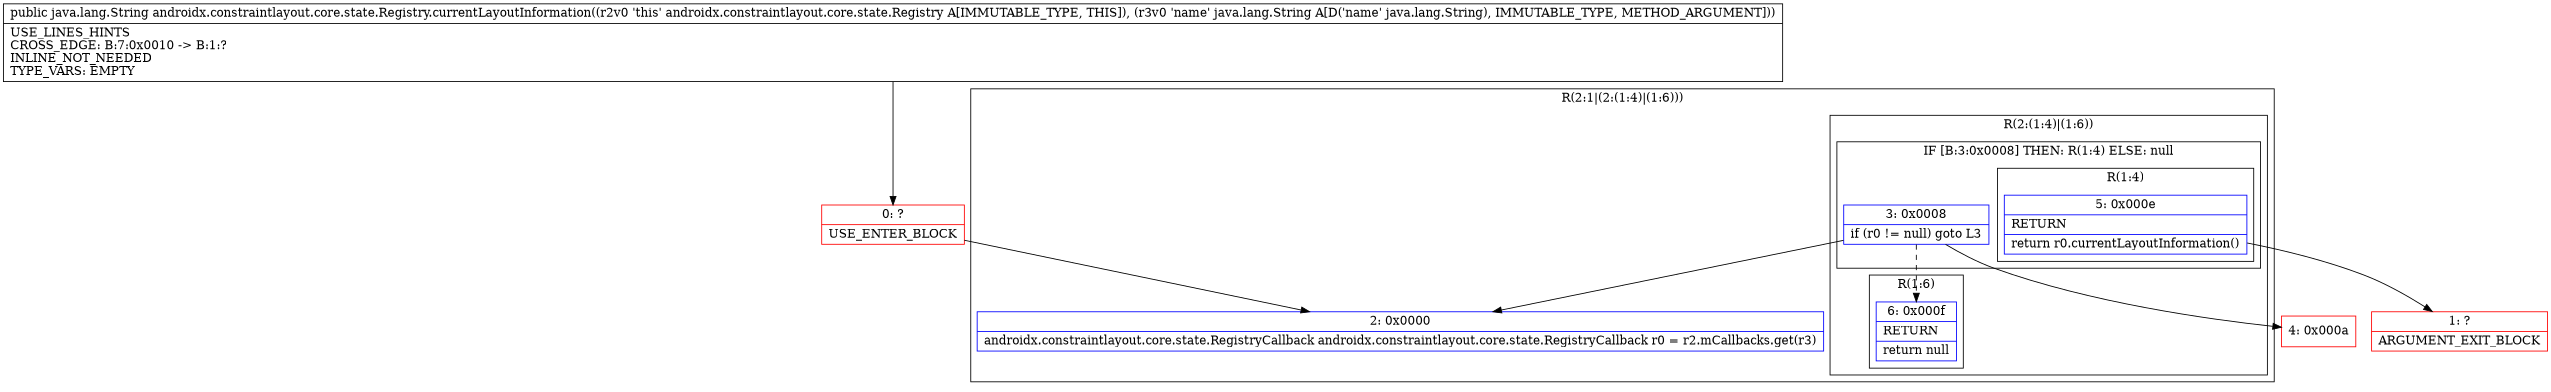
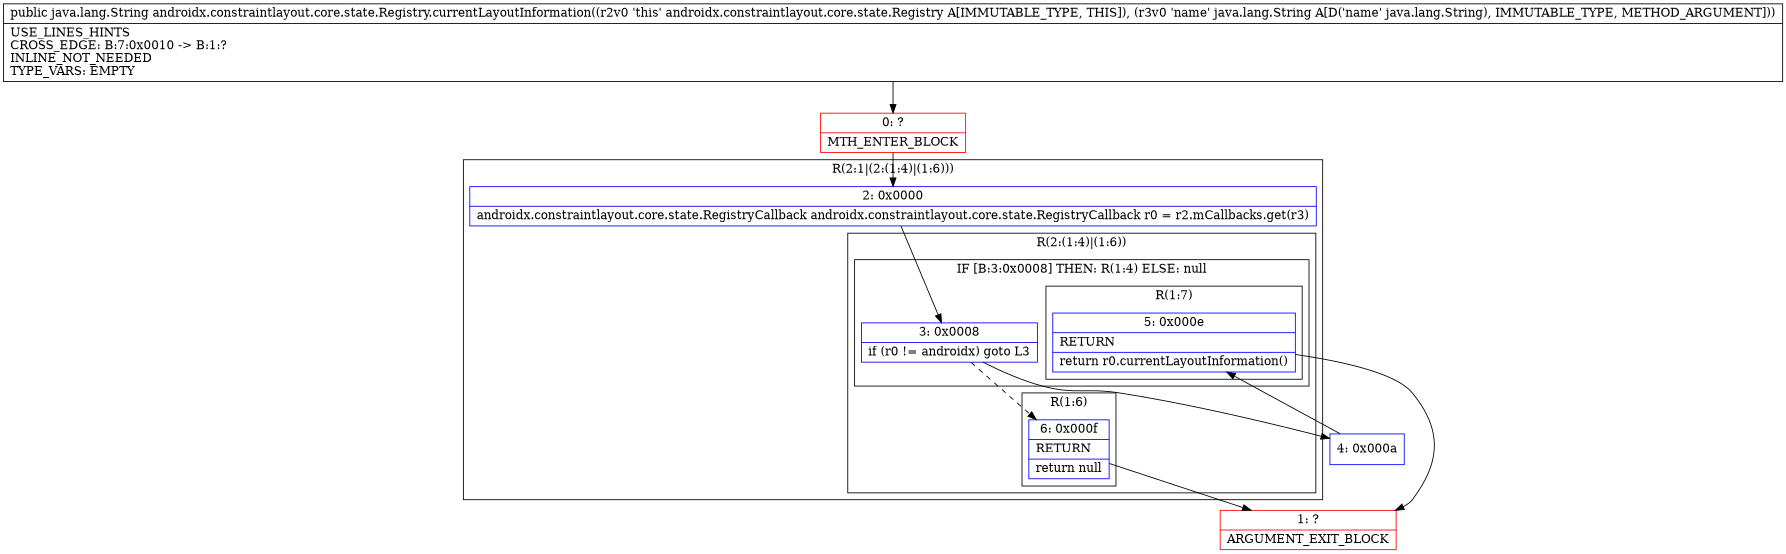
cluster "R(1:4)": label "R(1:4)" -> "R(1:7)"
node "0: ?": text "USE_ENTER_BLOCK" -> "MTH_ENTER_BLOCK"
node "3: 0x0008": text "if (r0 != null) goto L3" -> "if (r0 != androidx) goto L3"
edge "3: 0x0008" -> "2: 0x0000": reversed
node "4: 0x000a": color red -> blue
edge "4: 0x000a" -> "5: 0x000e": added
edge "6: 0x000f" -> "1: ?": added
